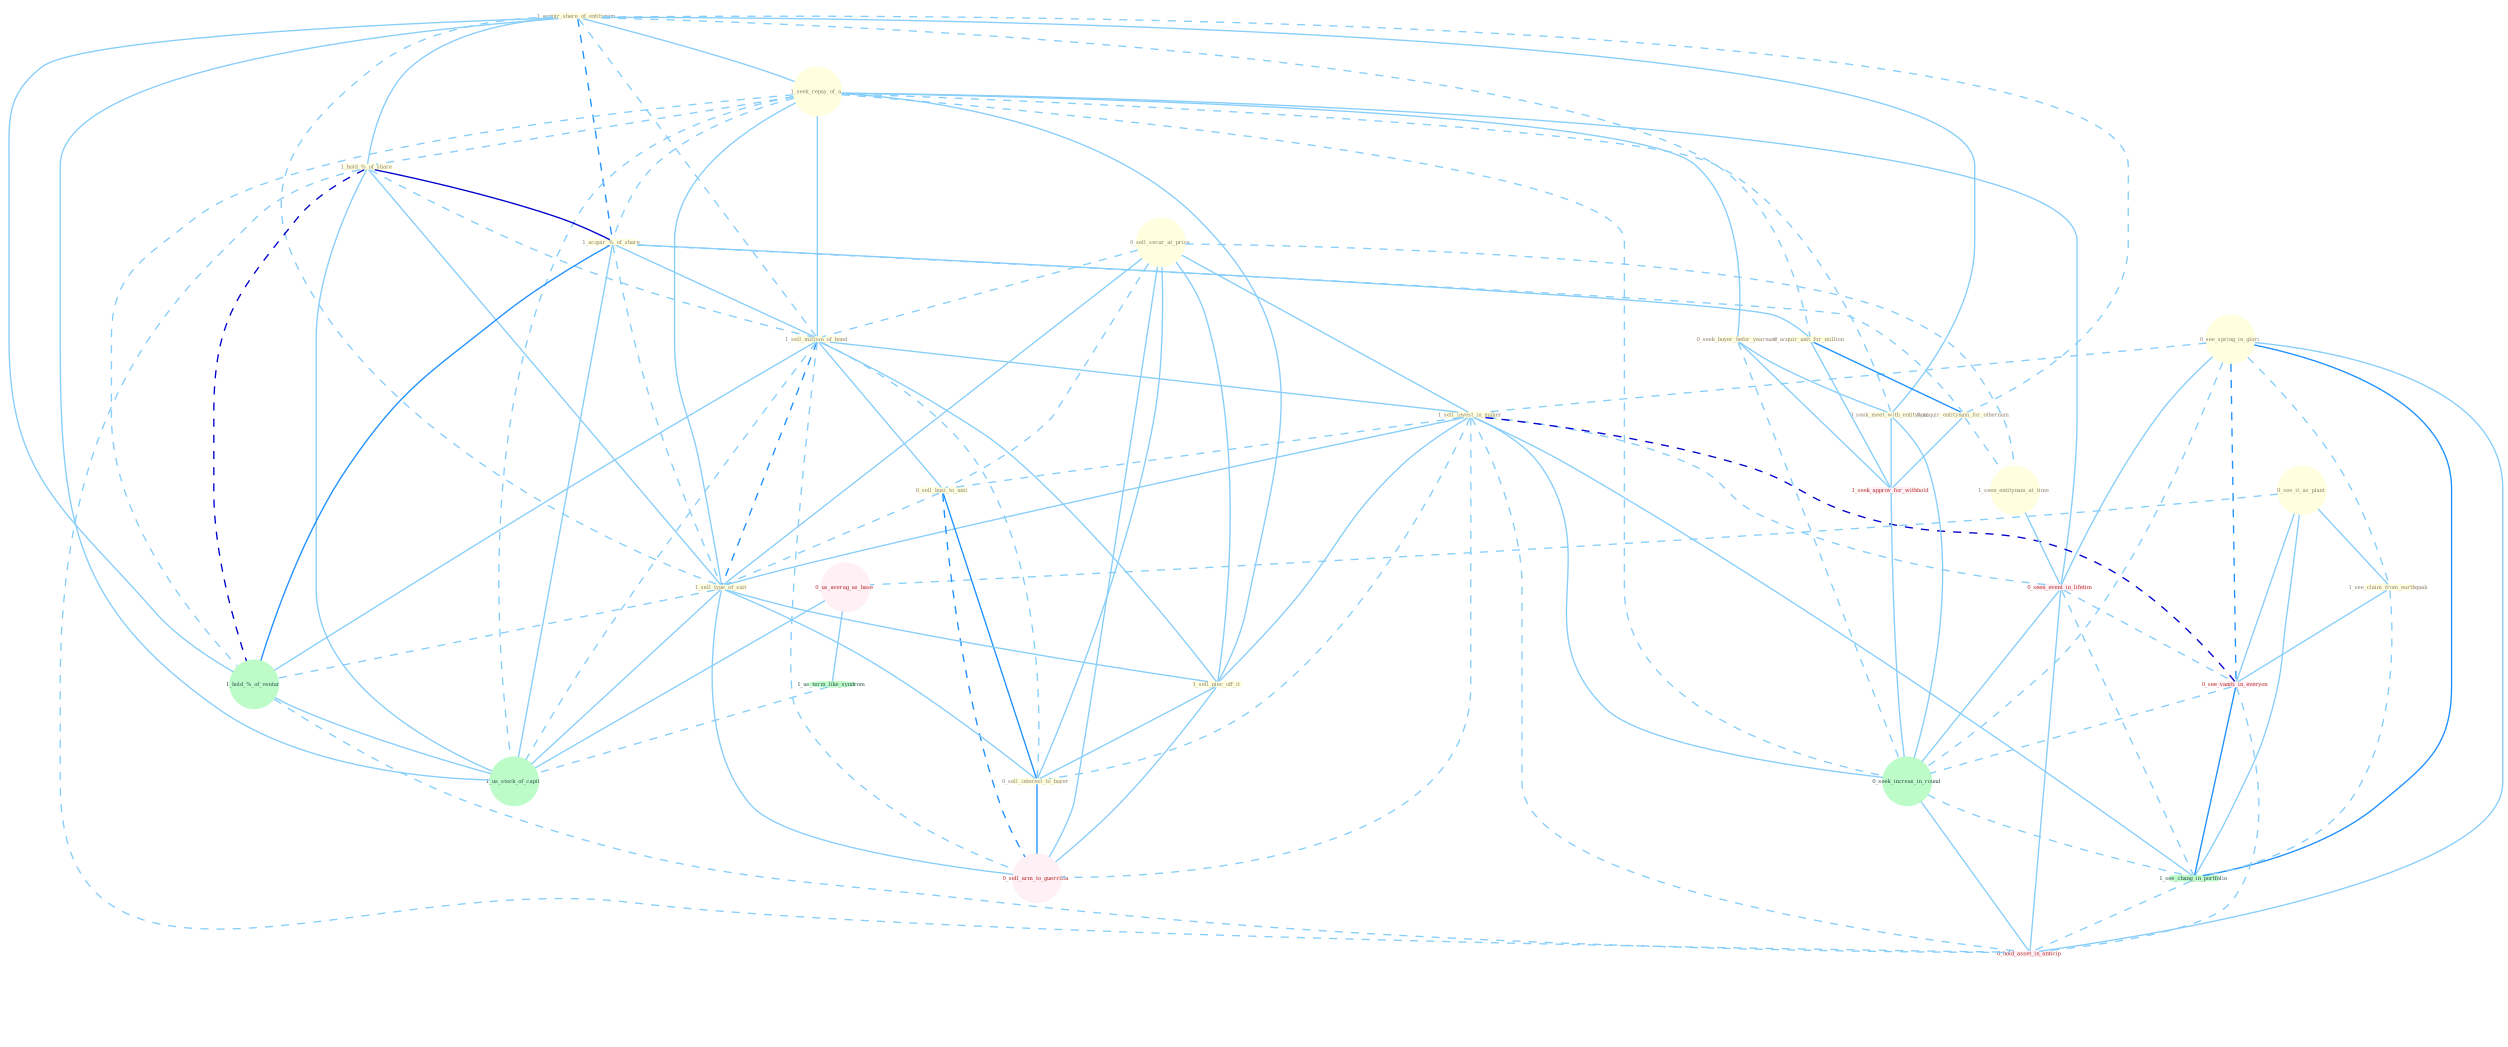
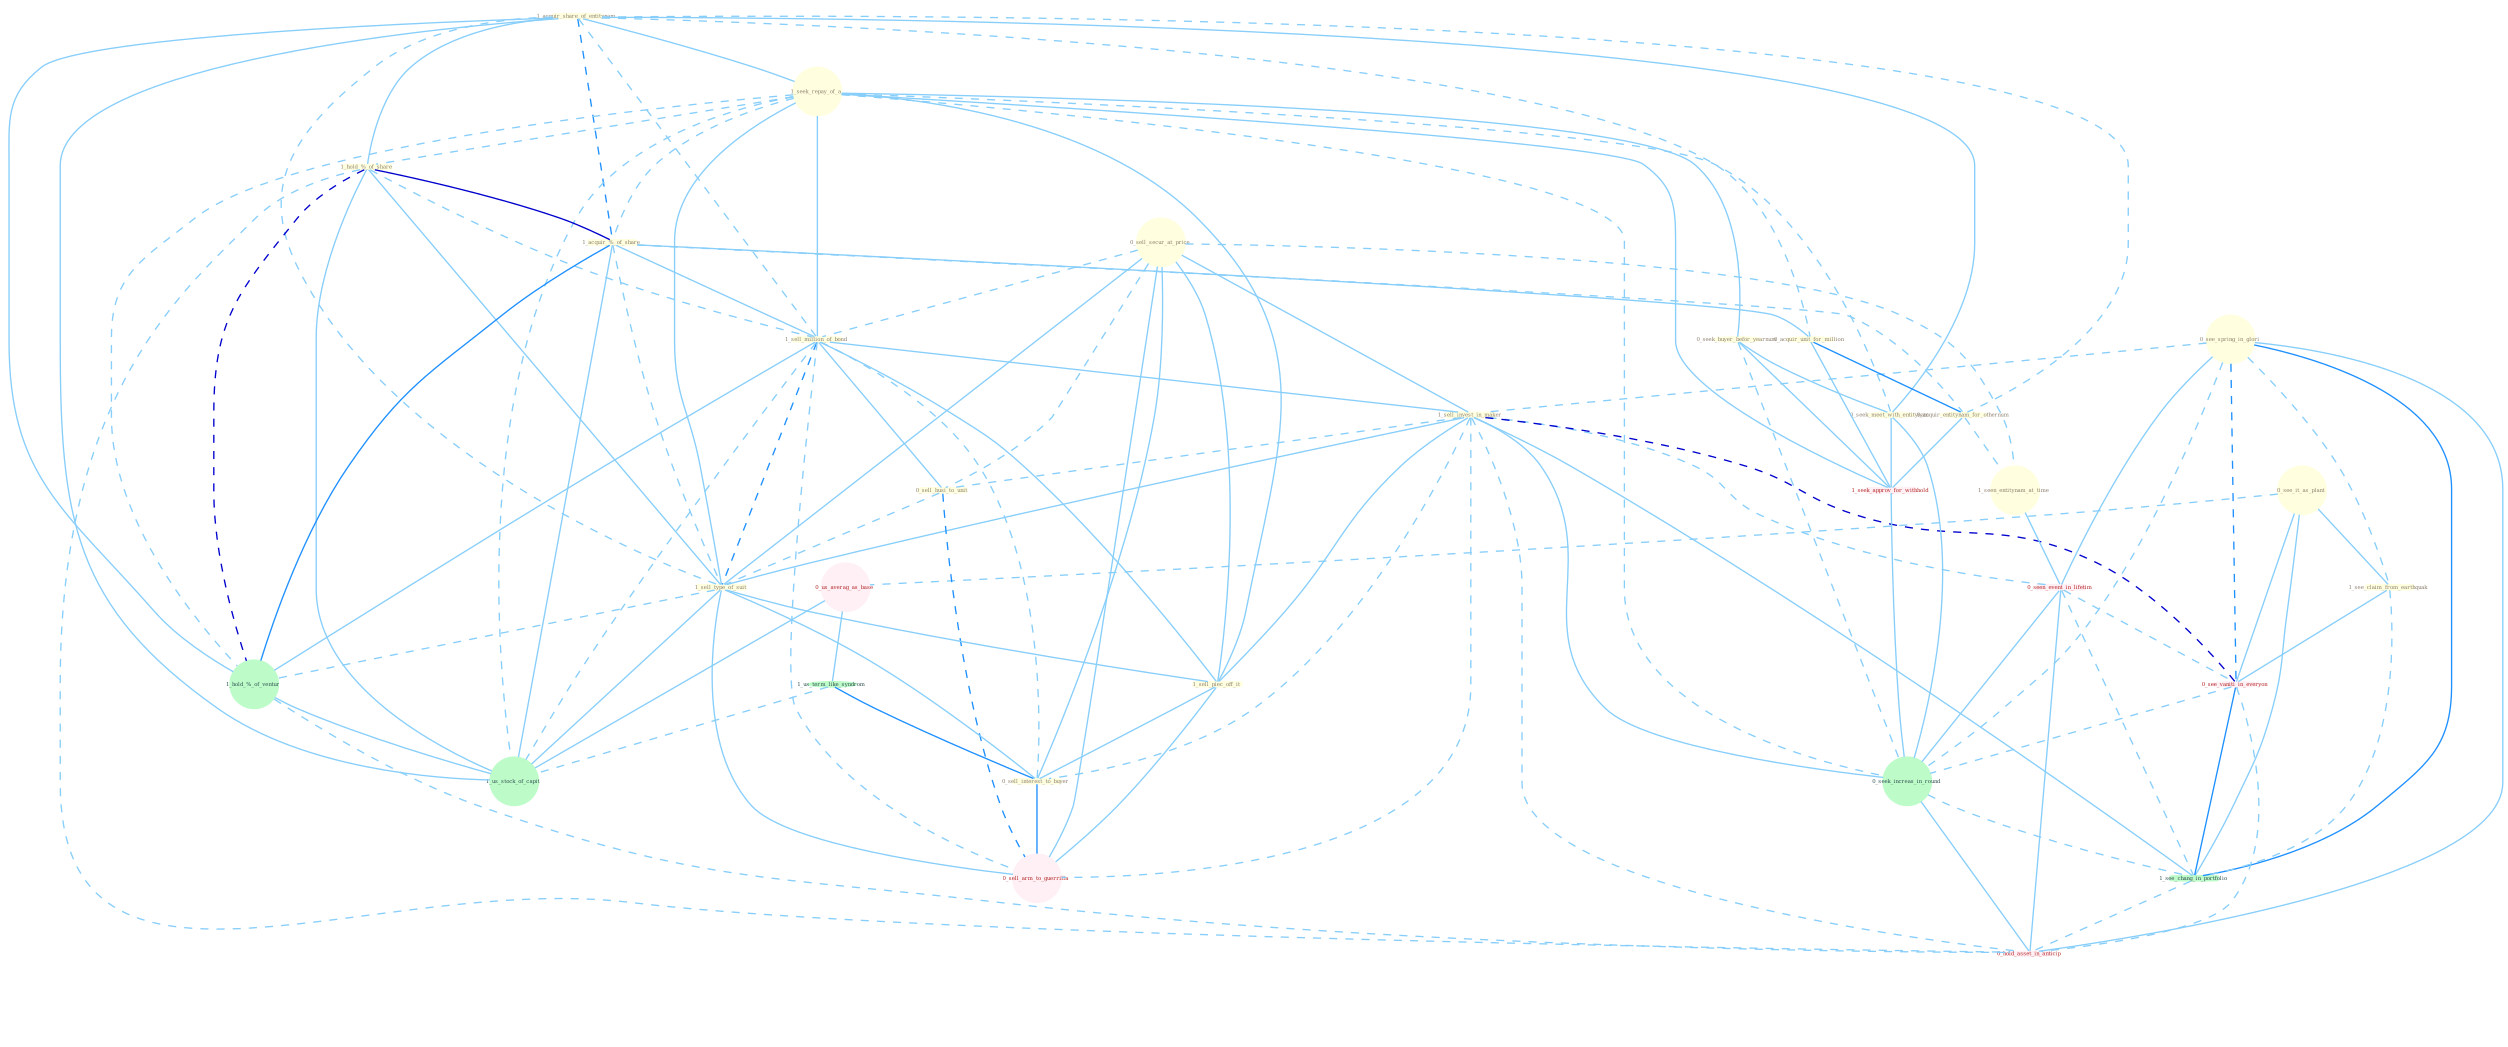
edge "1_seek_repay_of_a" -- "0_seen_event_in_lifetim": now "1_seek_repay_of_a" -- "1_seek_approv_for_withhold"
edge "0_sell_busi_to_unit" -- "0_sell_interest_to_buyer": now "1_us_term_like_syndrom" -- "0_sell_interest_to_buyer"
